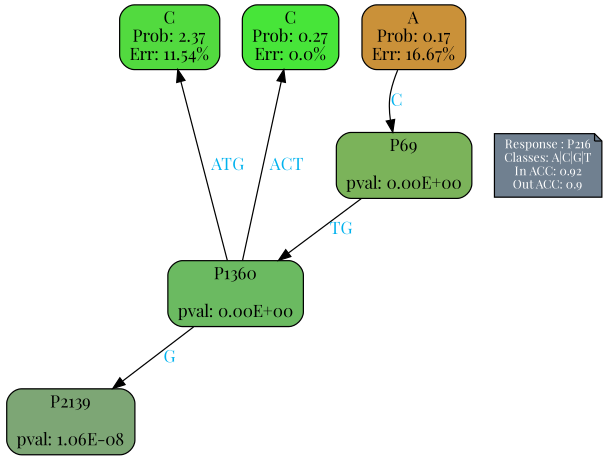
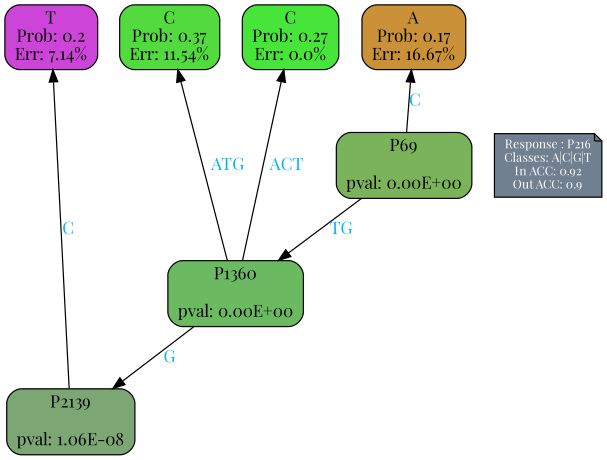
node "T Prob: 0.2 Err: 7.14%": added
node "C Prob: 2.37 Err: 11.54%": label "C Prob: 2.37 Err: 11.54%" -> "C Prob: 0.37 Err: 11.54%"
edge "A Prob: 0.17 Err: 16.67%" -> "P69 pval: 0.00E+00": reversed
